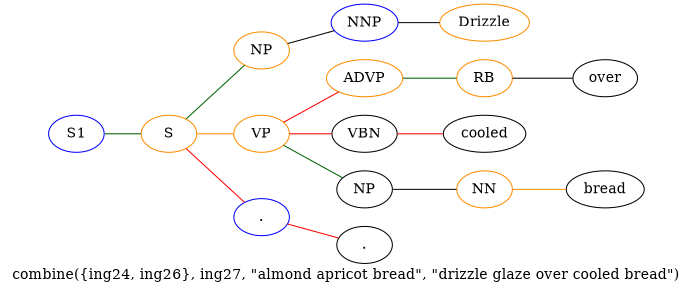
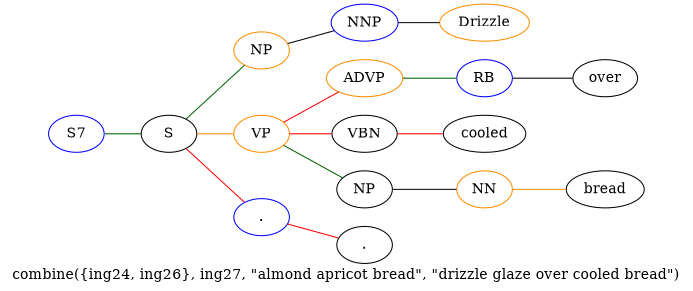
node "RB": color darkorange -> blue
node "S1": label "S1" -> "S7"
node "S": color darkorange -> black
